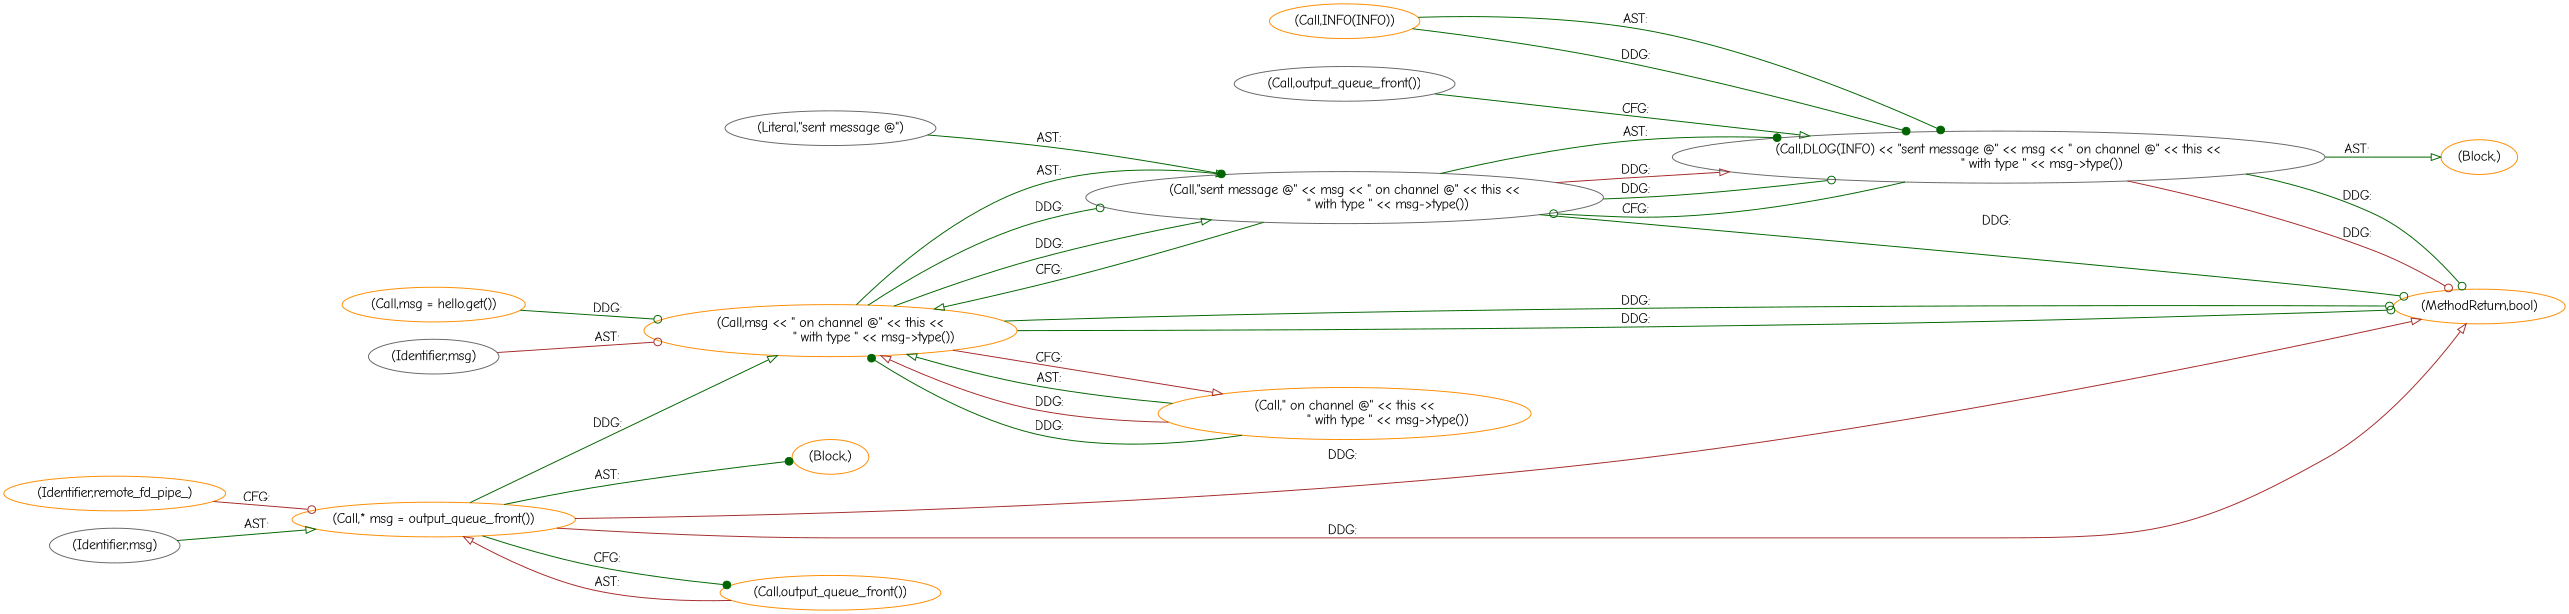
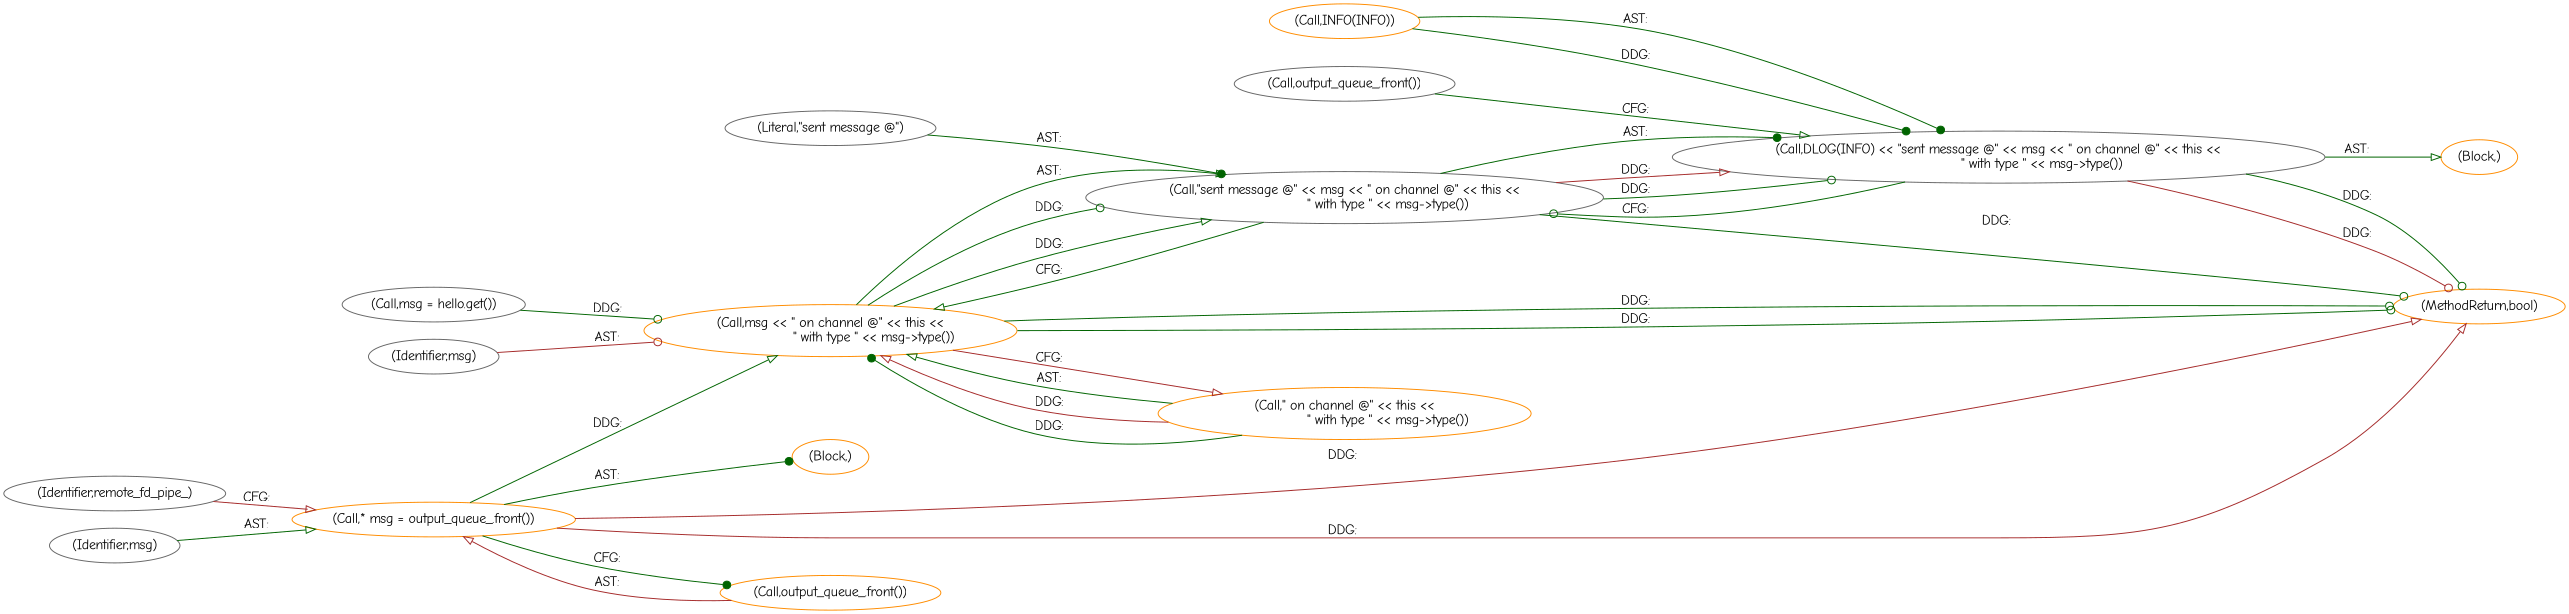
node "(Call,msg = hello.get())": color darkorange -> gray40
node "(Identifier,remote_fd_pipe_)": color darkorange -> gray40
edge "(Identifier,remote_fd_pipe_)" -> "(Call,* msg = output_queue_.front())": arrowhead odot -> onormal
